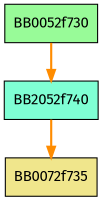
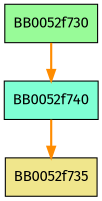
node "BB2052f740": label "BB2052f740" -> "BB0052f740"
node "BB0072f735": label "BB0072f735" -> "BB0052f735"
